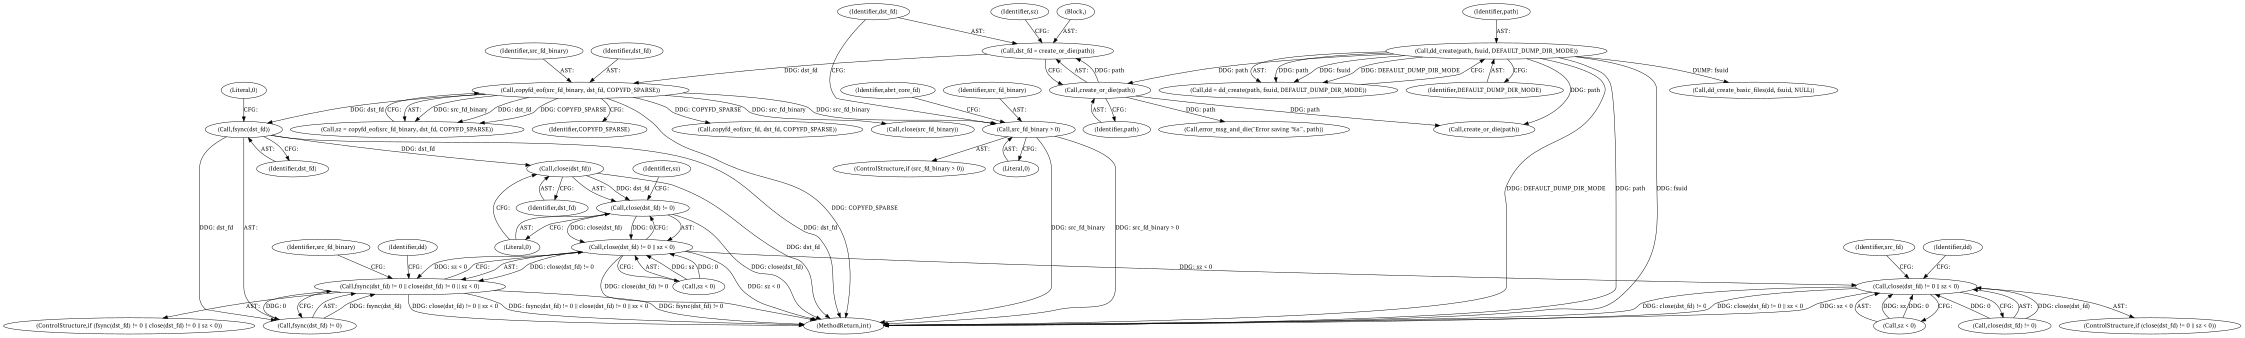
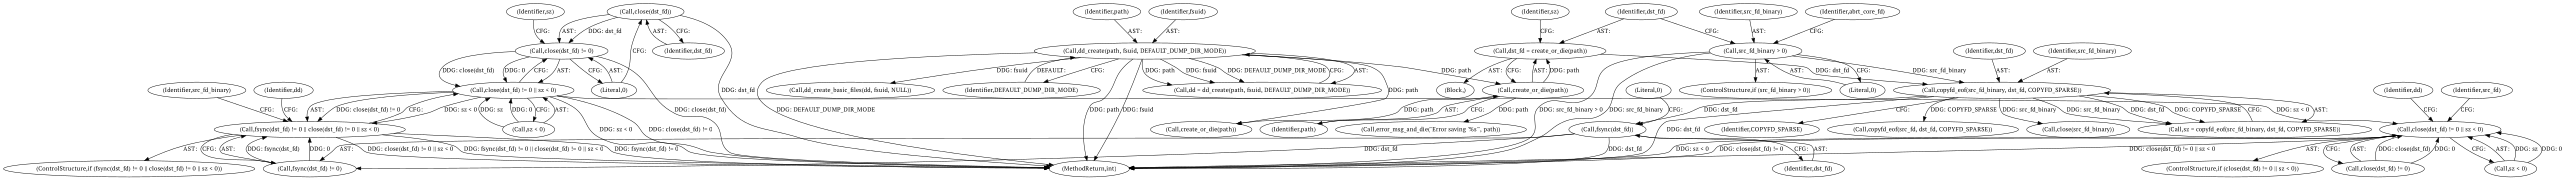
node "(Identifier,fsuid)": added
edge "(Block,)" -> "(Call,dst_fd = create_or_die(path))": reversed
edge "(Identifier,DEFAULT_DUMP_DIR_MODE)" -> "(Call,dd_create(path, fsuid, DEFAULT_DUMP_DIR_MODE))": label "AST: " -> "DEFAULT: "
edge "(Call,dd_create(path, fsuid, DEFAULT_DUMP_DIR_MODE))" -> "(Call,dd_create_basic_files(dd, fsuid, NULL))": label "DUMP: fsuid" -> "DDG: fsuid"
edge "(Call,copyfd_eof(src_fd_binary, dst_fd, COPYFD_SPARSE))" -> "(Call,src_fd_binary > 0)": reversed
edge "(Call,fsync(dst_fd))" -> "(Call,close(dst_fd))": removed, label "DDG: dst_fd"
edge "(Call,copyfd_eof(src_fd_binary, dst_fd, COPYFD_SPARSE))" -> "(MethodReturn,int)": label "DDG: COPYFD_SPARSE" -> "DDG: dst_fd"
